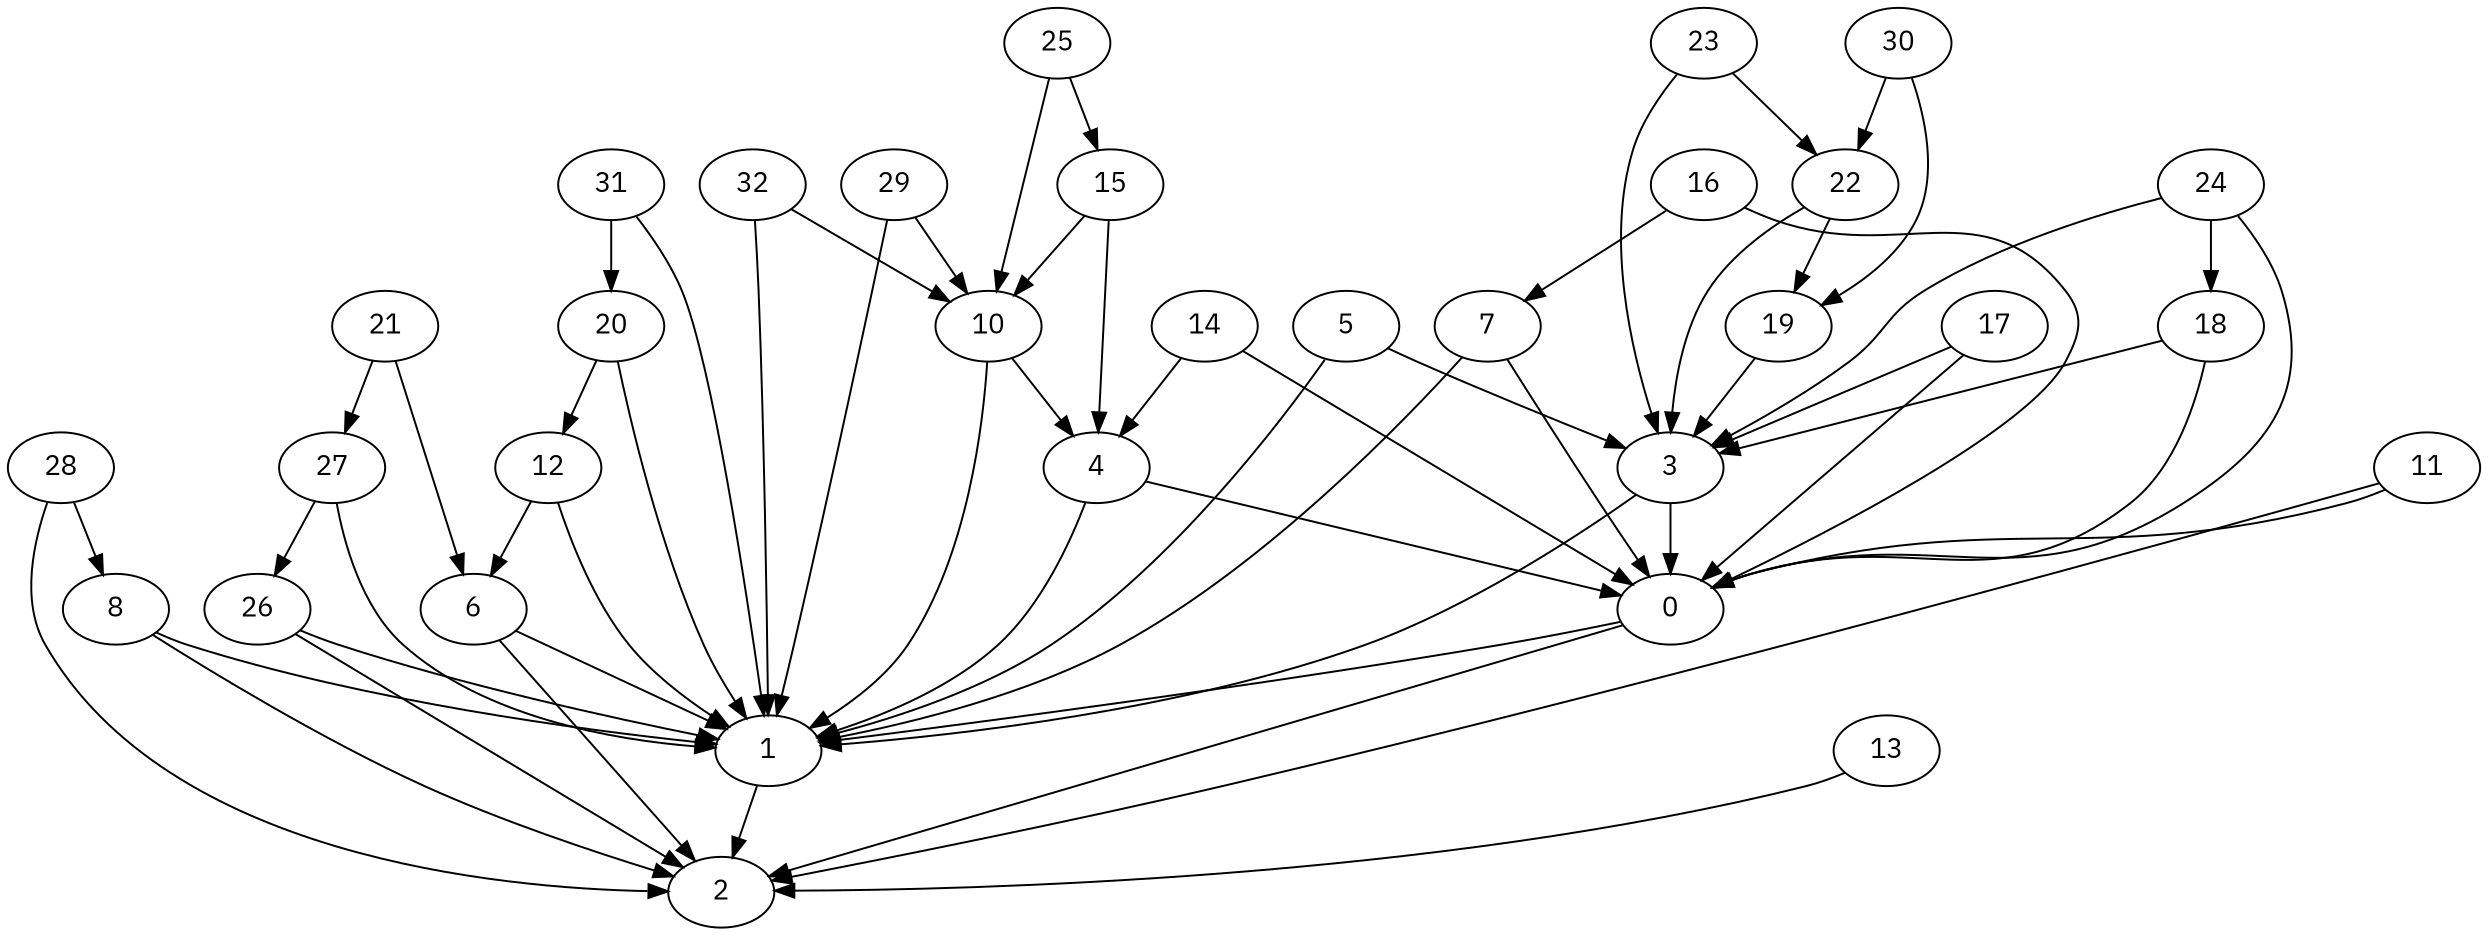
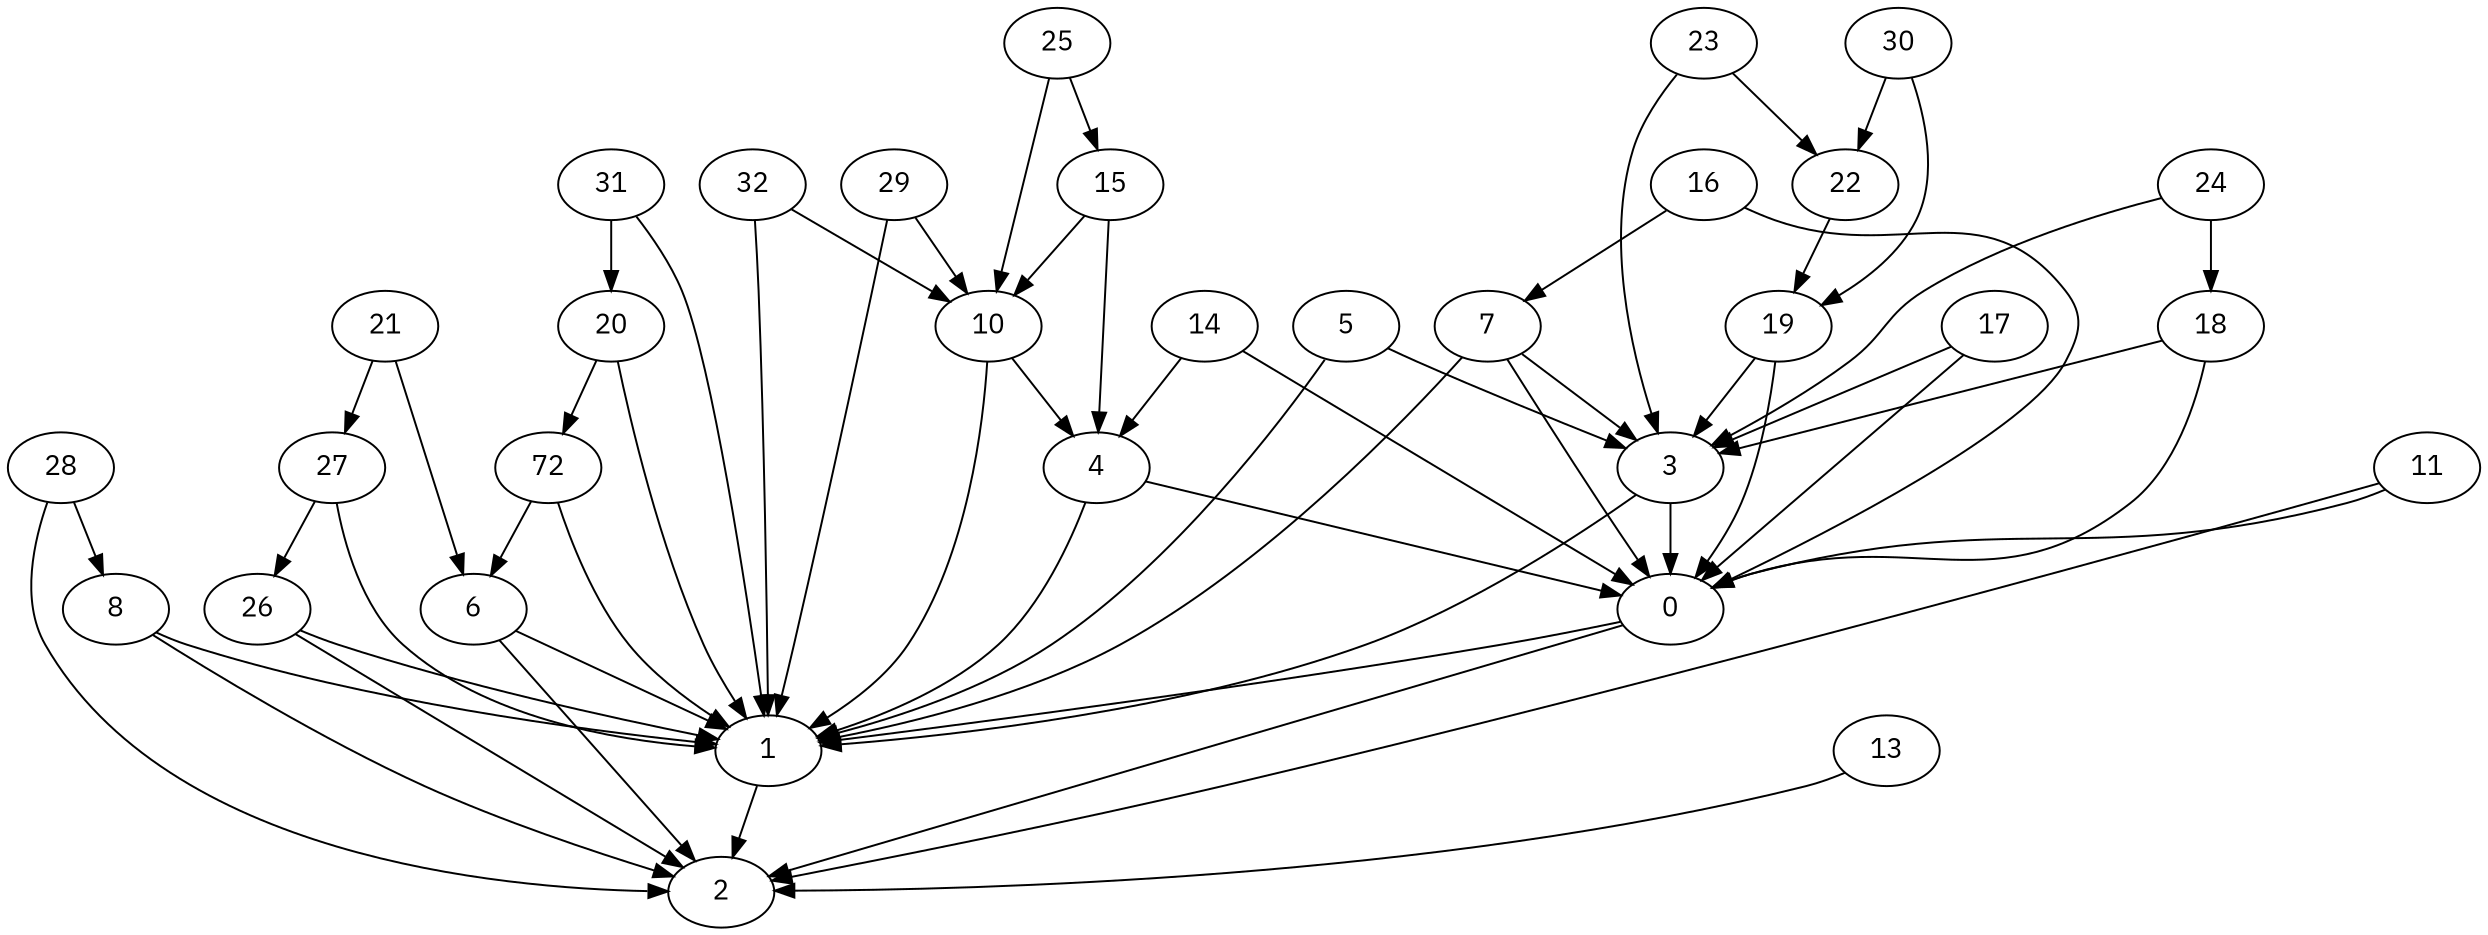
edge "22" -> "3": now "7" -> "3"
node "12": label "12" -> "72"
edge "24" -> "0": now "19" -> "0"
